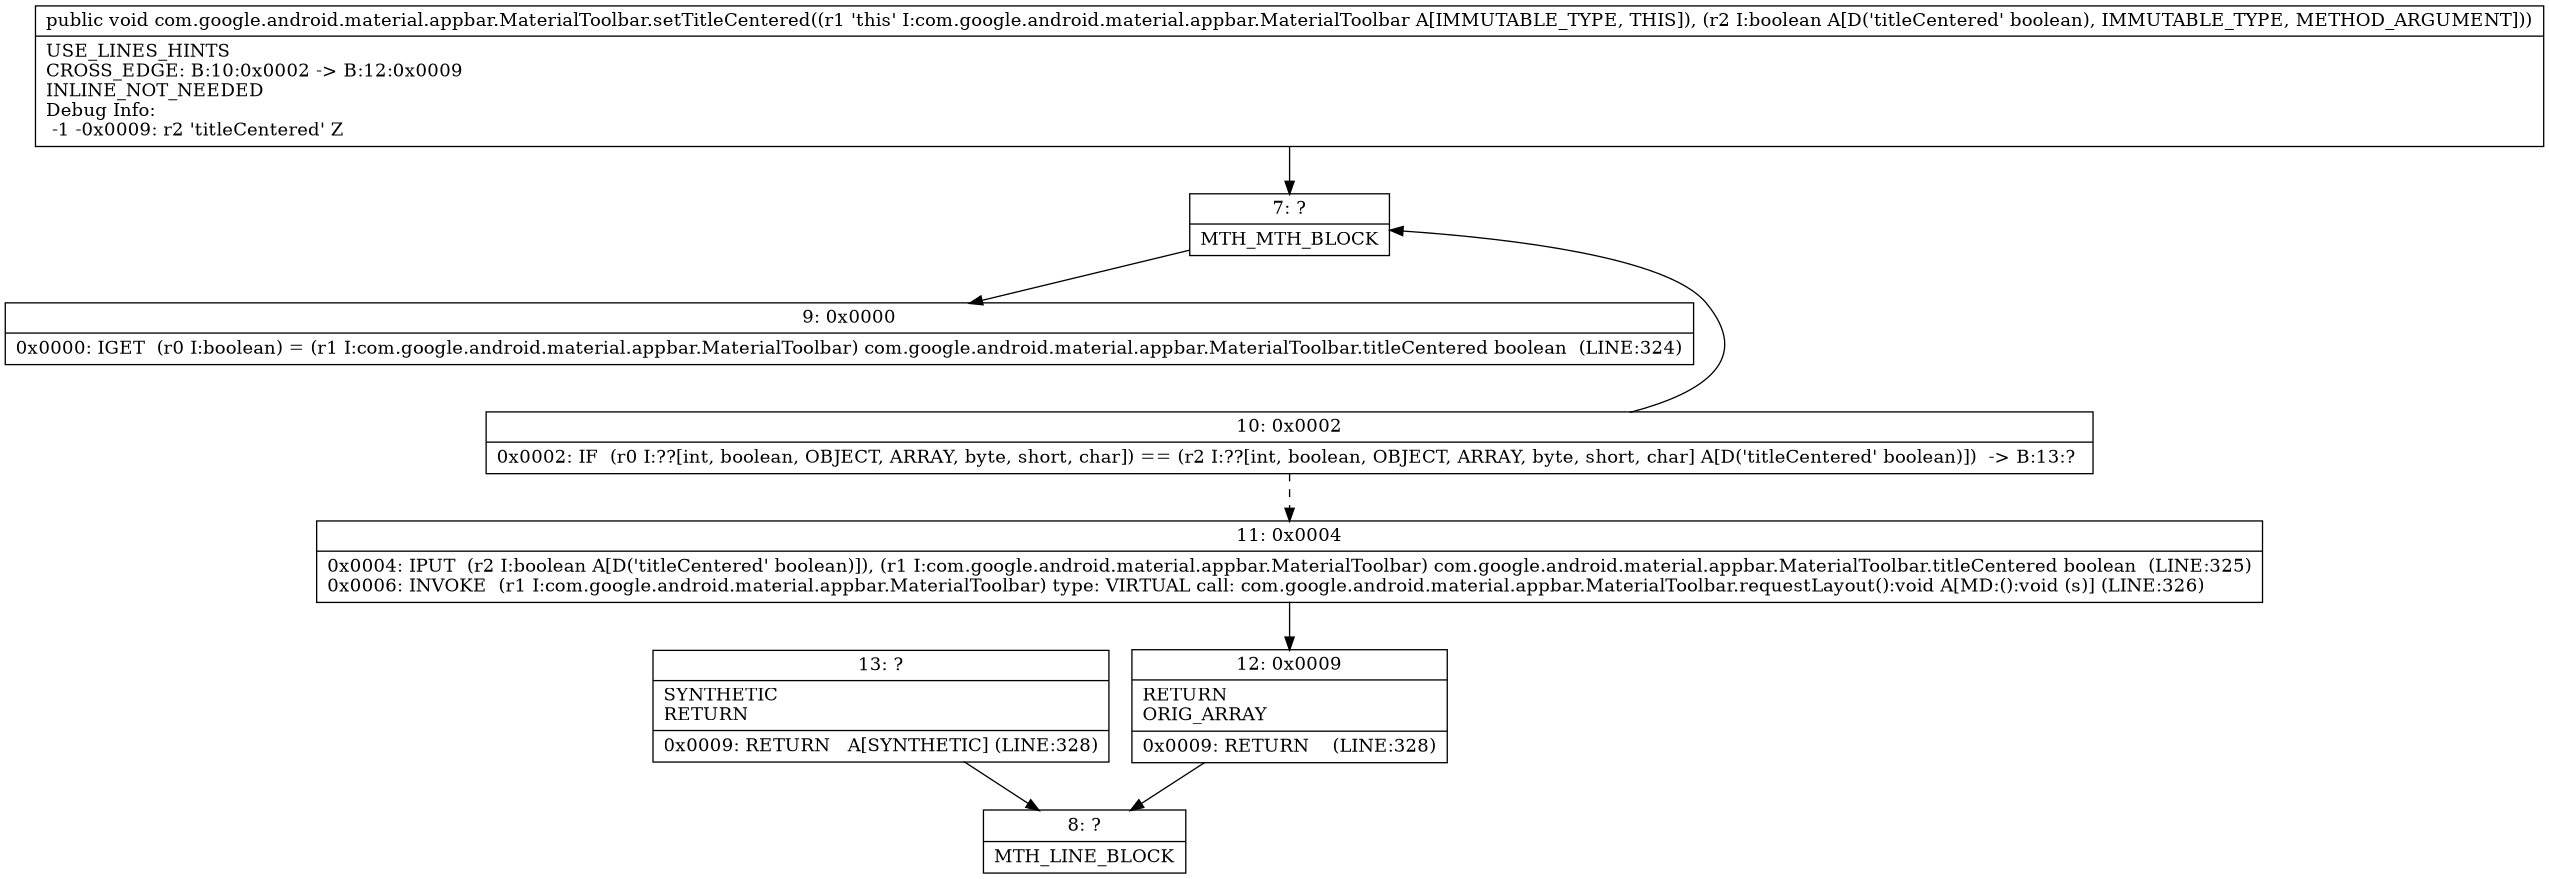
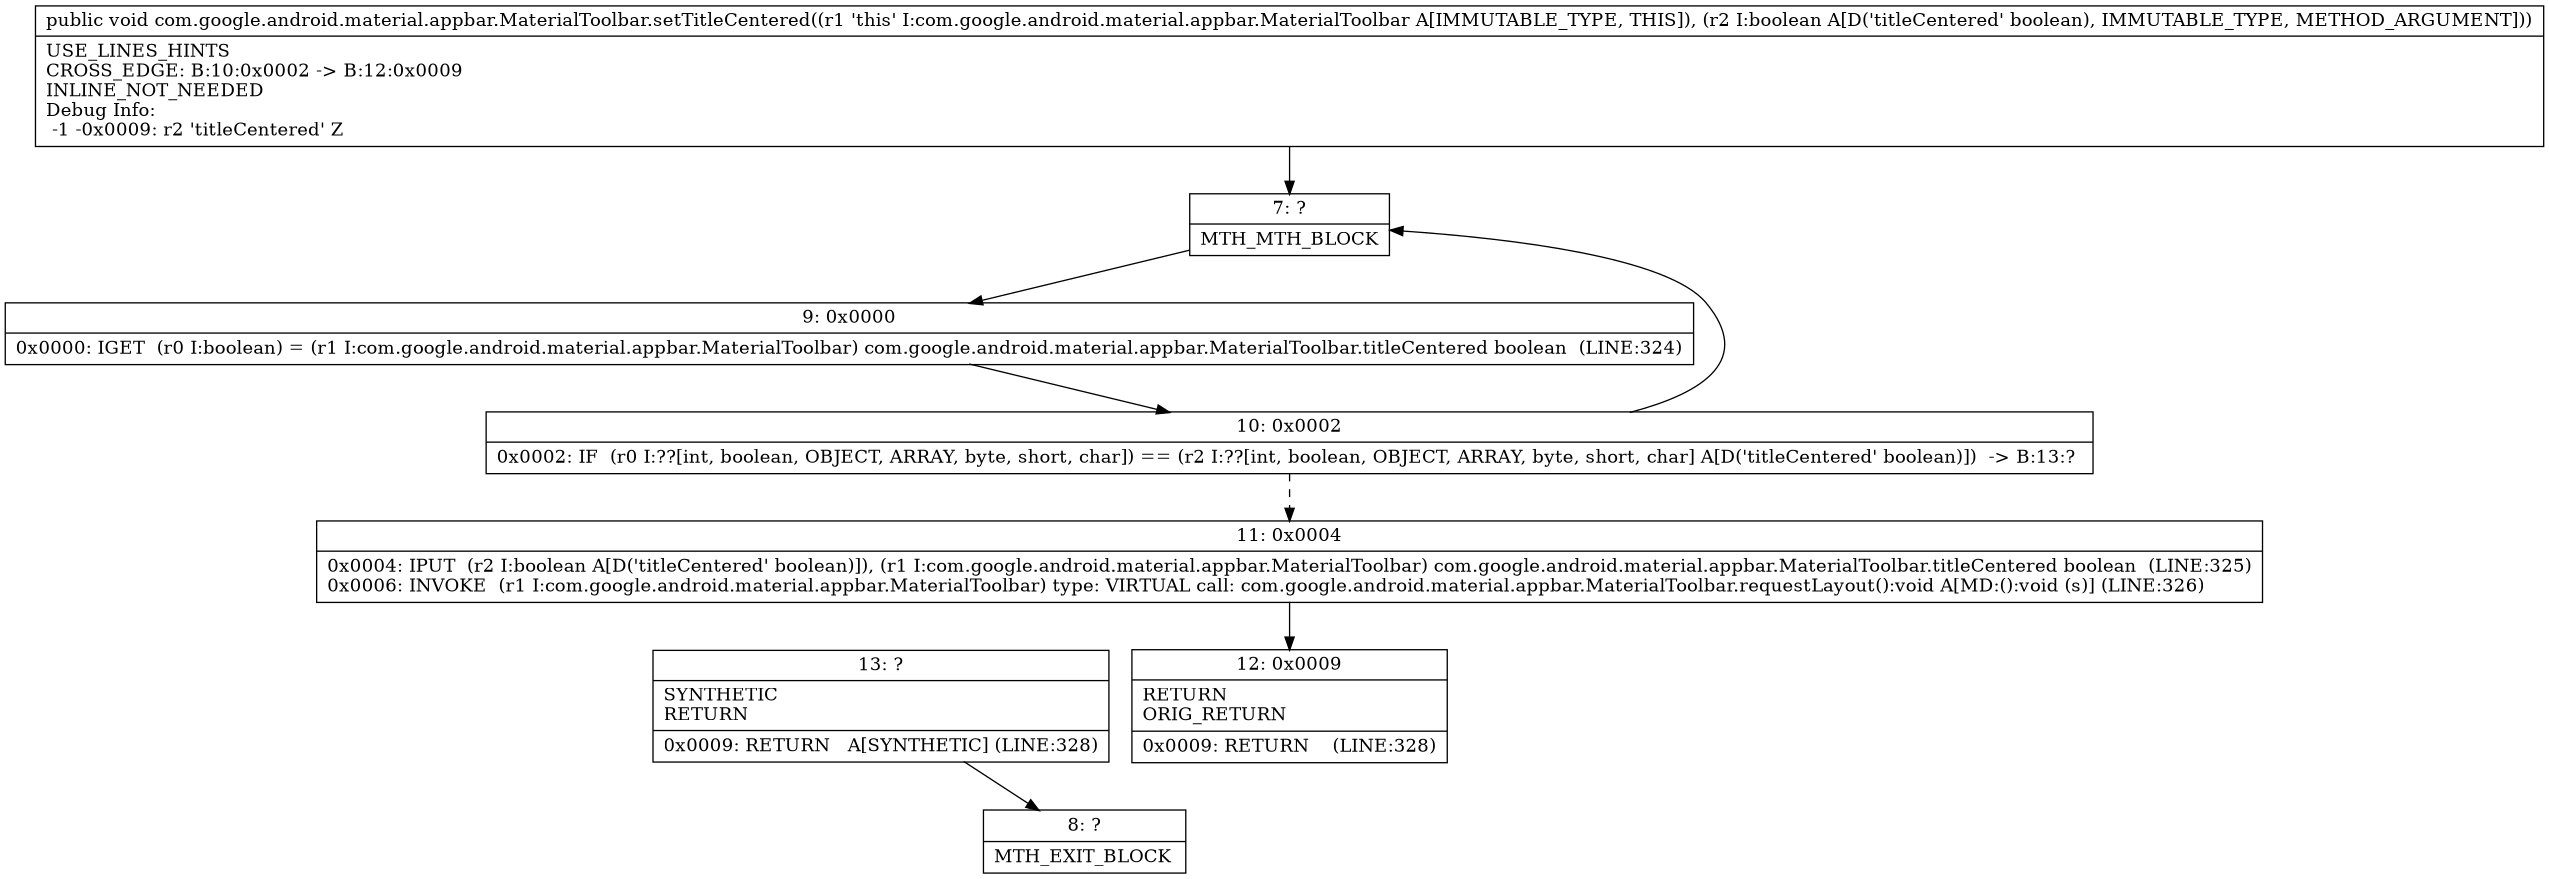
edge "9: 0x0000" -> "10: 0x0002": added
node "12: 0x0009": text "ORIG_ARRAY" -> "ORIG_RETURN"
edge "12: 0x0009" -> "8: ?": removed
node "8: ?": text "MTH_LINE_BLOCK" -> "MTH_EXIT_BLOCK"
